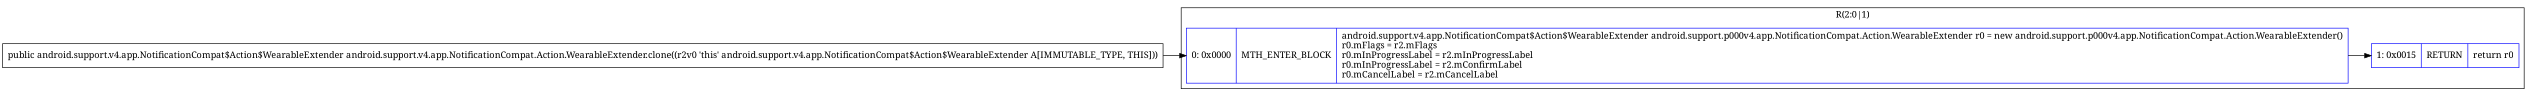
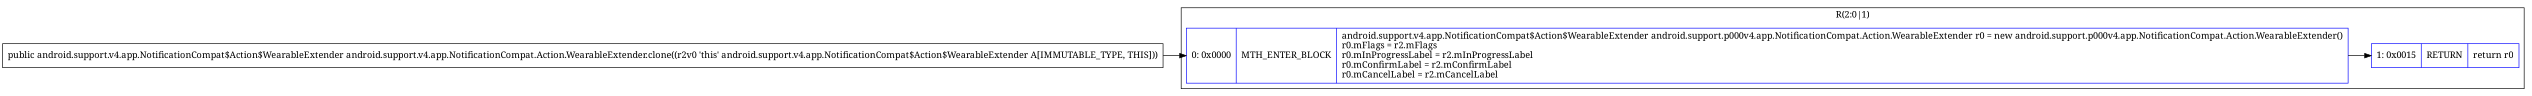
node "0: 0x0000": text "r0.mInProgressLabel = r2.mConfirmLabel" -> "r0.mConfirmLabel = r2.mConfirmLabel"
